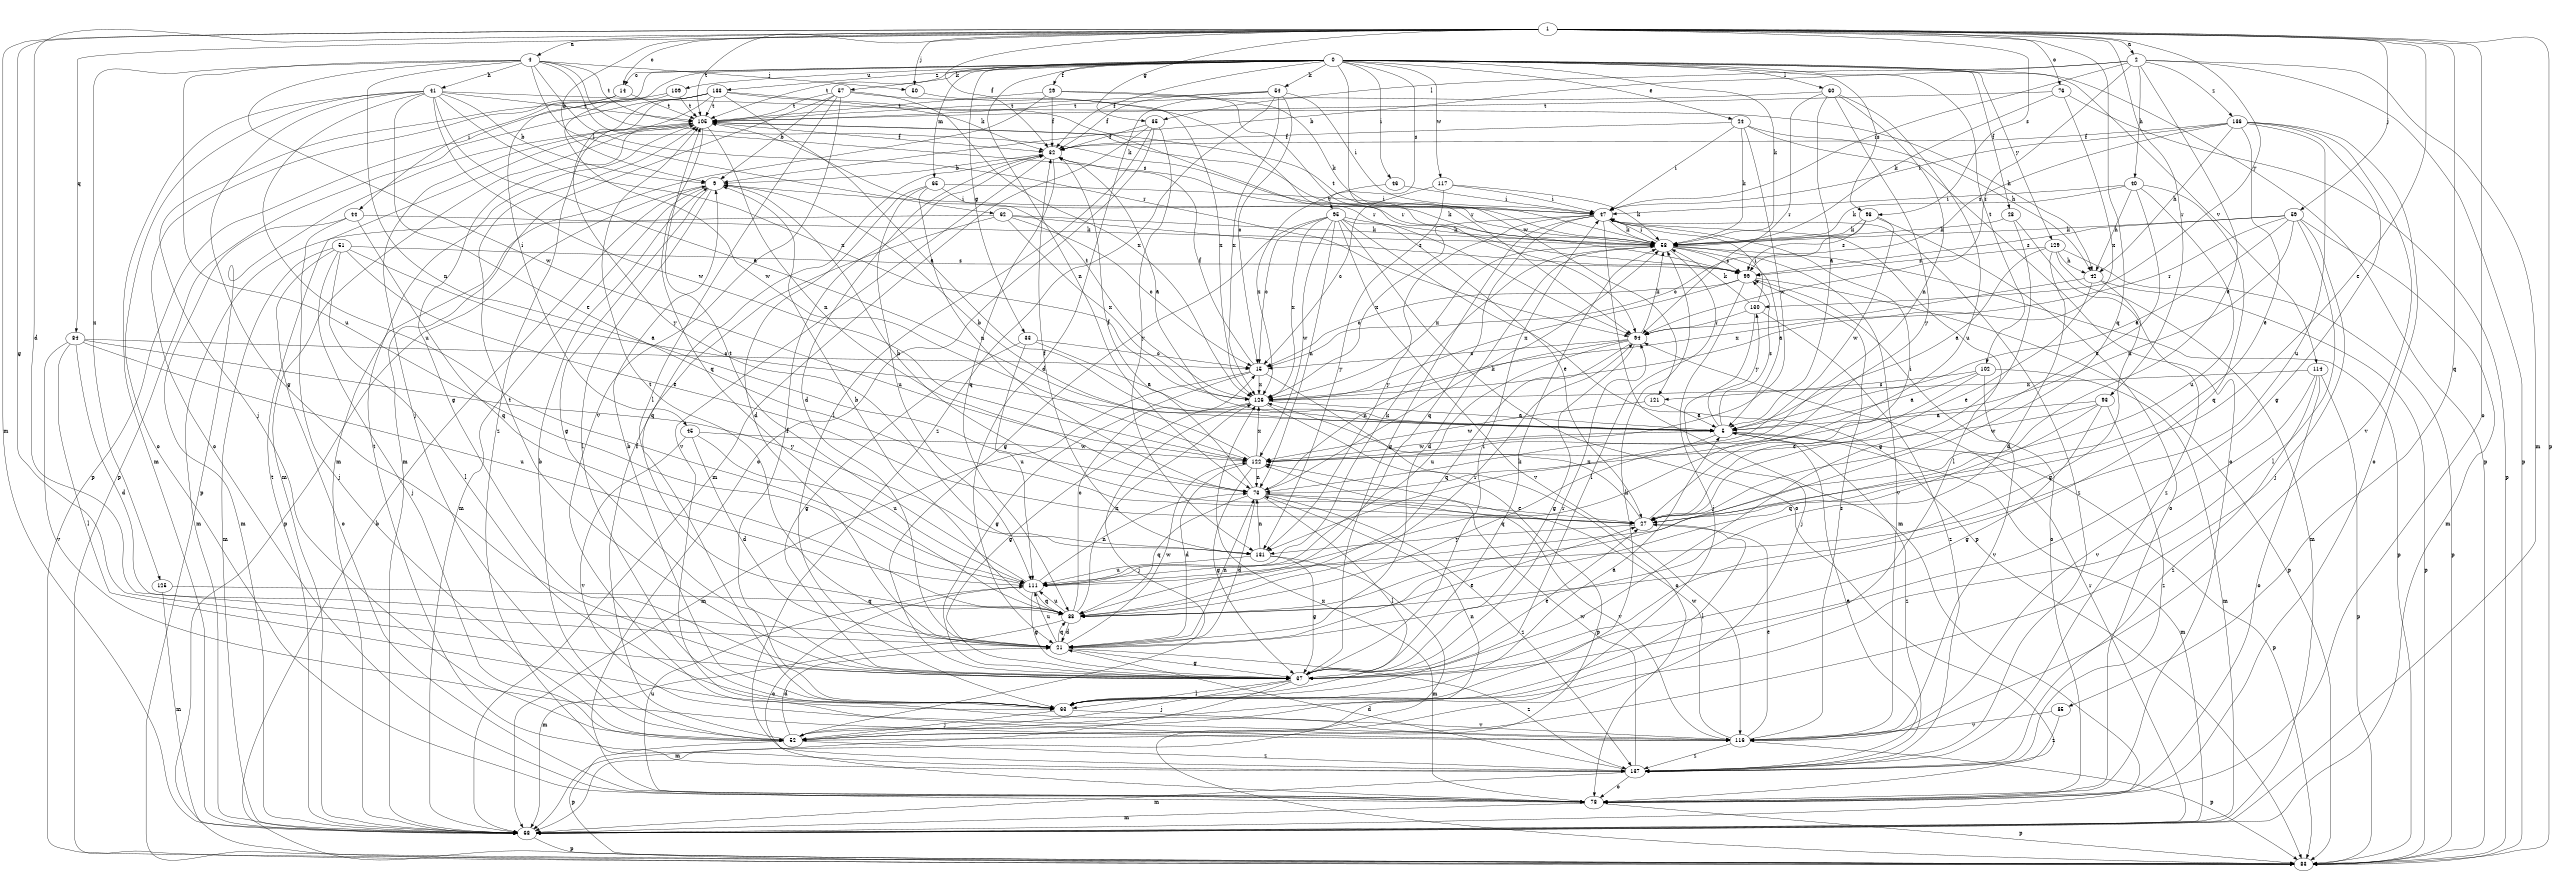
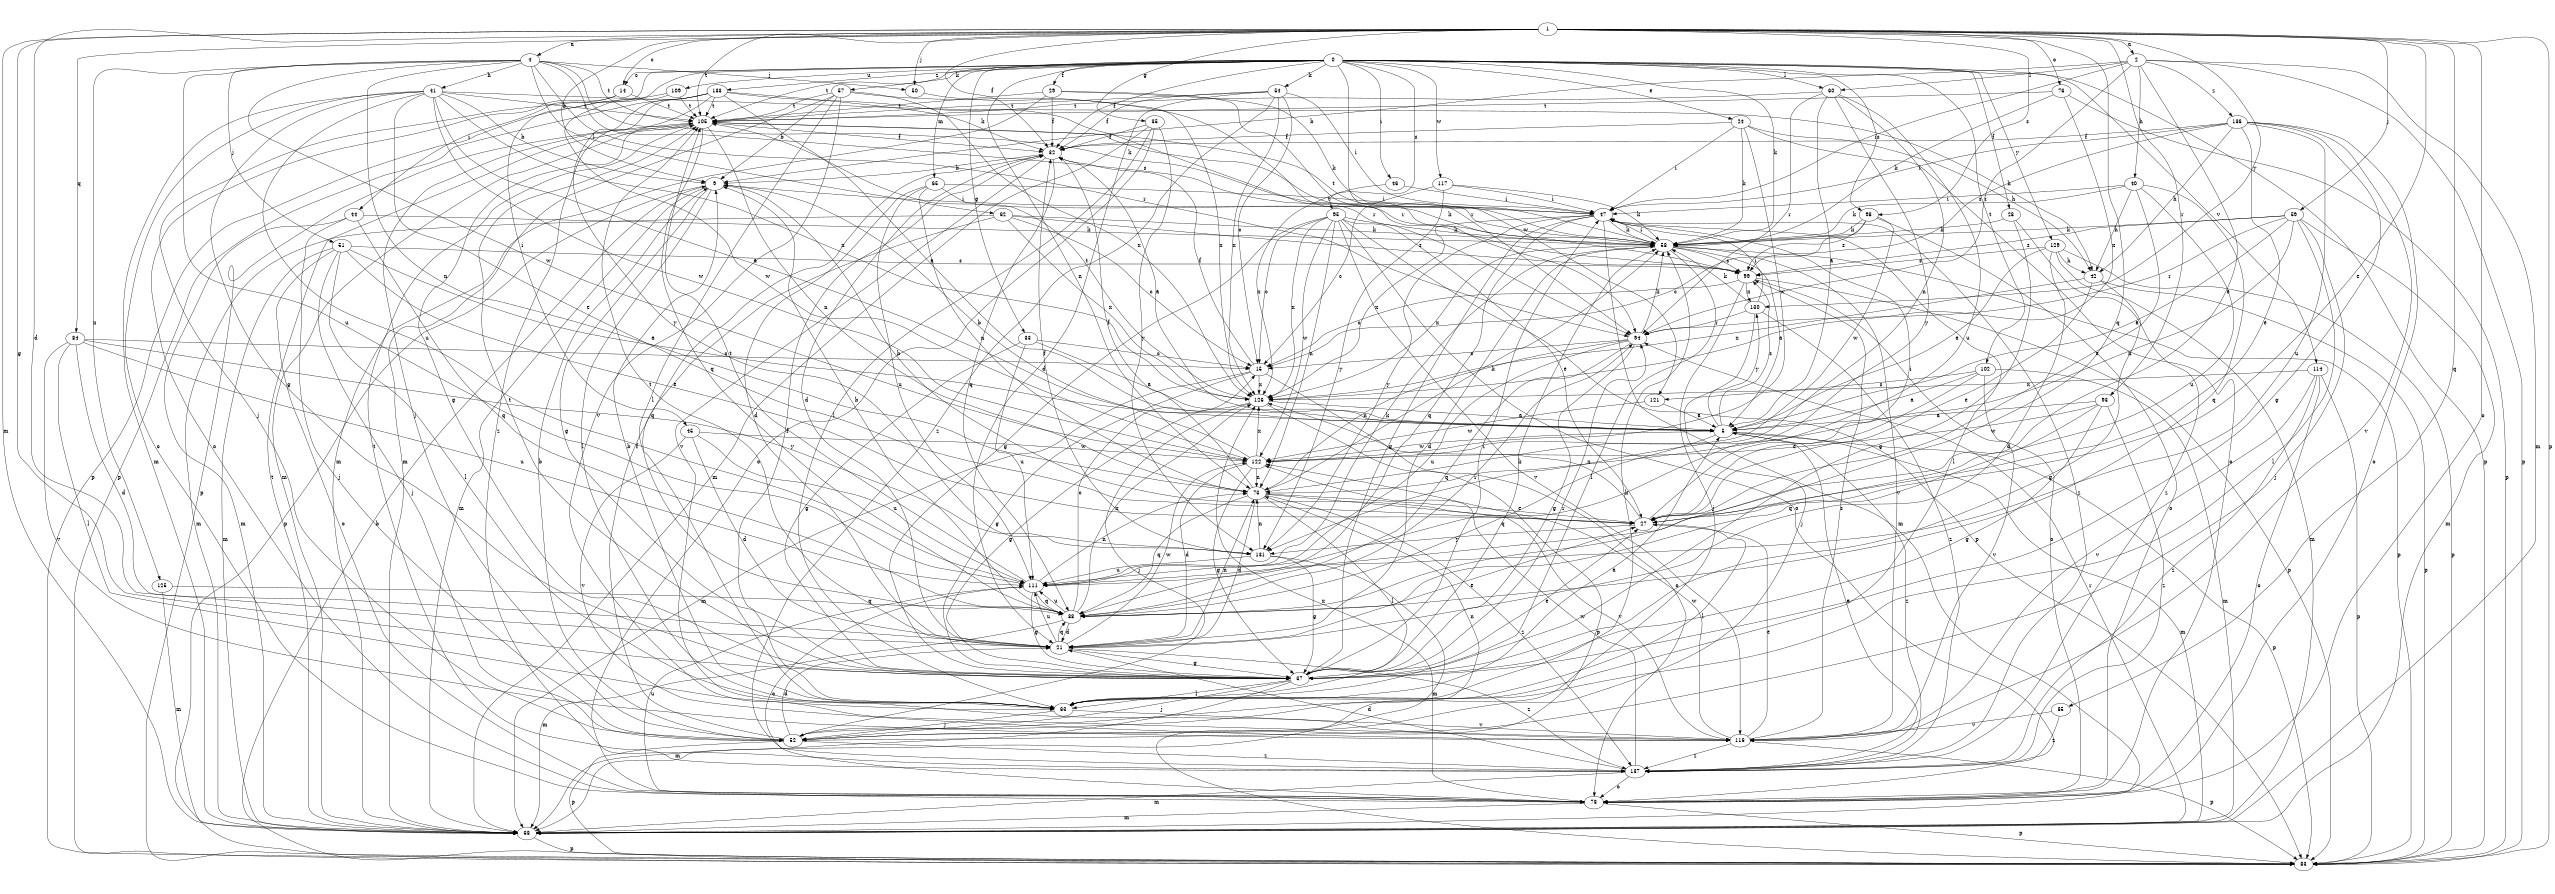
edge "4" -> "51": added, label "j"
edge "2" -> "35": now "2" -> "60"
edge "99" -> "126": now "99" -> "130"
